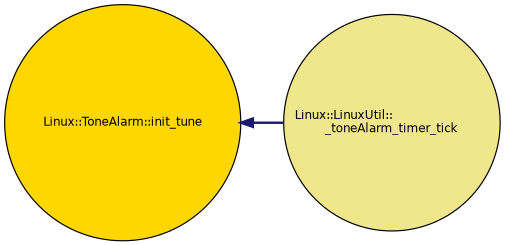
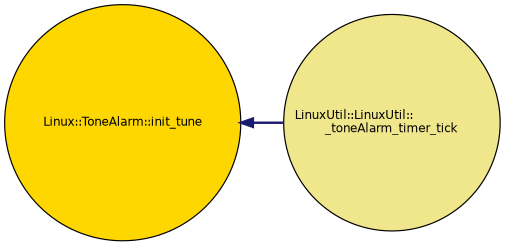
node "Linux::LinuxUtil:: _toneAlarm_timer_tick": label "Linux::LinuxUtil:: _toneAlarm_timer_tick" -> "LinuxUtil::LinuxUtil:: _toneAlarm_timer_tick"
